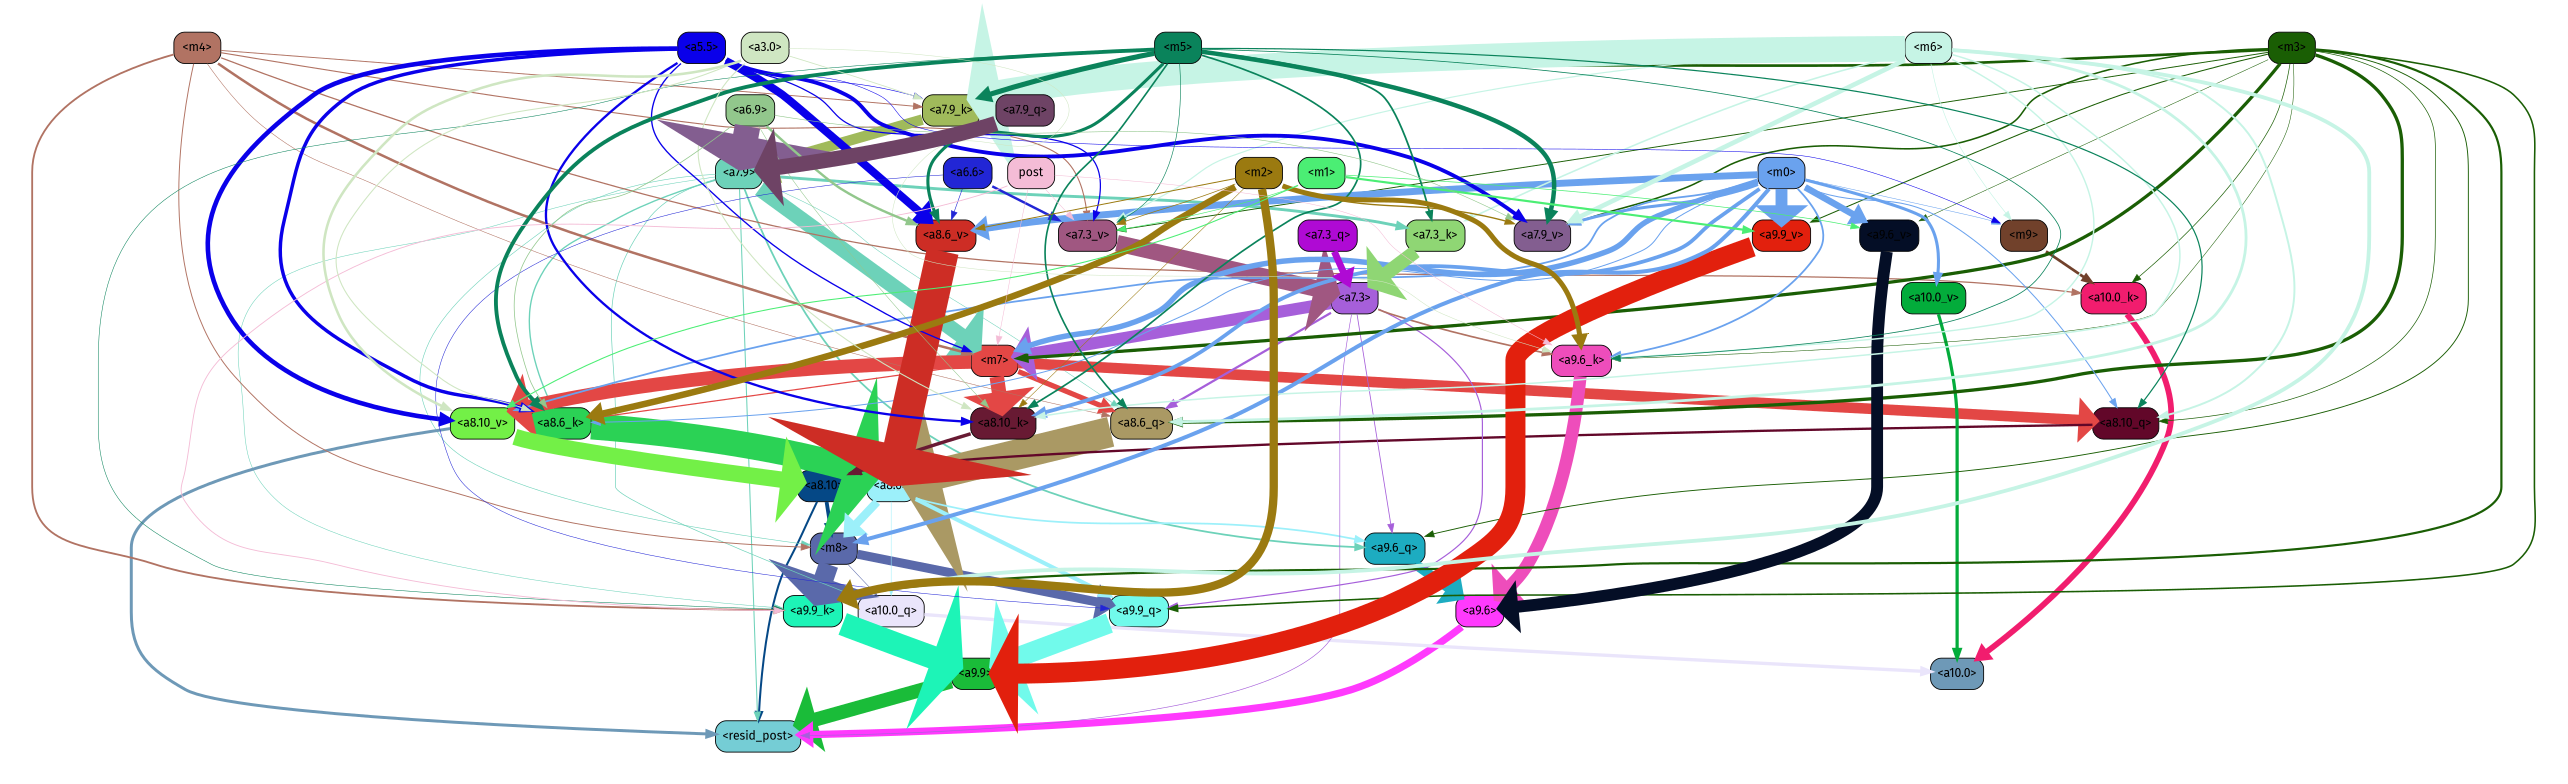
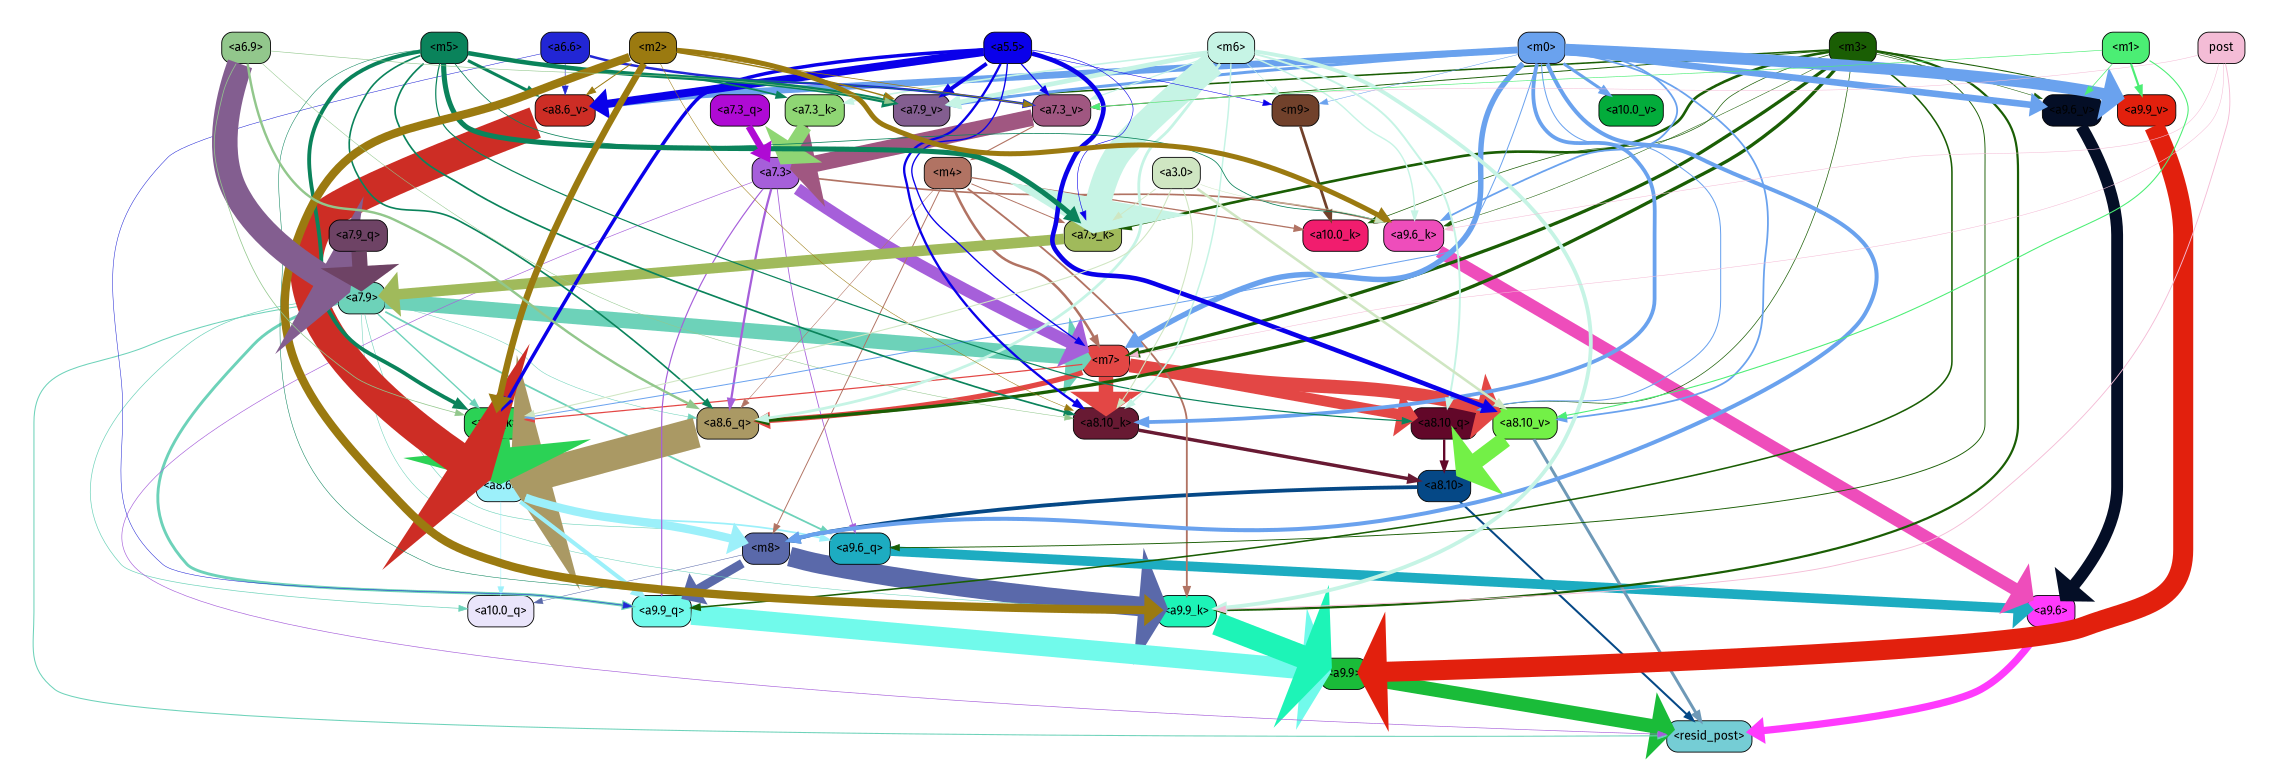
edge "<m4>" -> "<a7.3_v>": reversed
edge "<a6.9>" -> "<a8.6_v>": now "<a6.9>" -> "<a8.6_q>"
edge "<a7.9>" -> "<a7.3_k>": now "<a7.9>" -> "<a9.9_q>"
node "<a10.0>": removed
